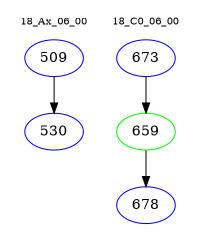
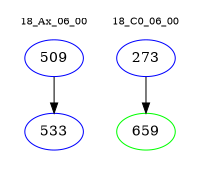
node "673": label "673" -> "273"
node "530": label "530" -> "533"
node "678": removed
